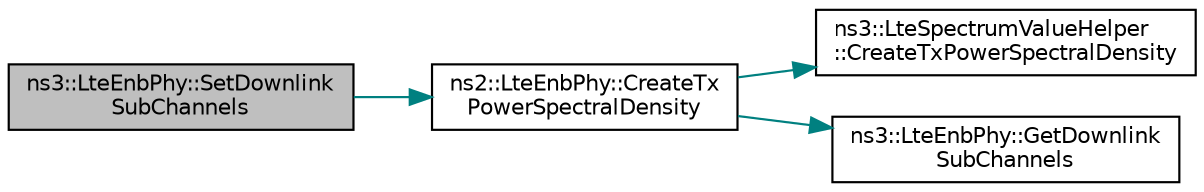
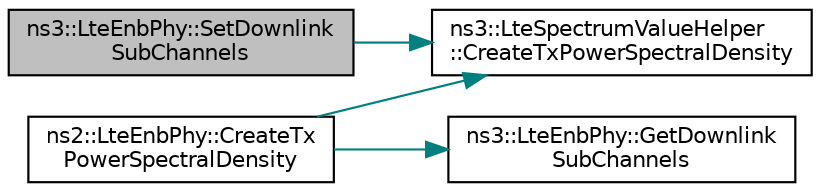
edge "ns3::LteEnbPhy::SetDownlink SubChannels" -> "ns2::LteEnbPhy::CreateTx PowerSpectralDensity": now "ns3::LteEnbPhy::SetDownlink SubChannels" -> "ns3::LteSpectrumValueHelper ::CreateTxPowerSpectralDensity"
